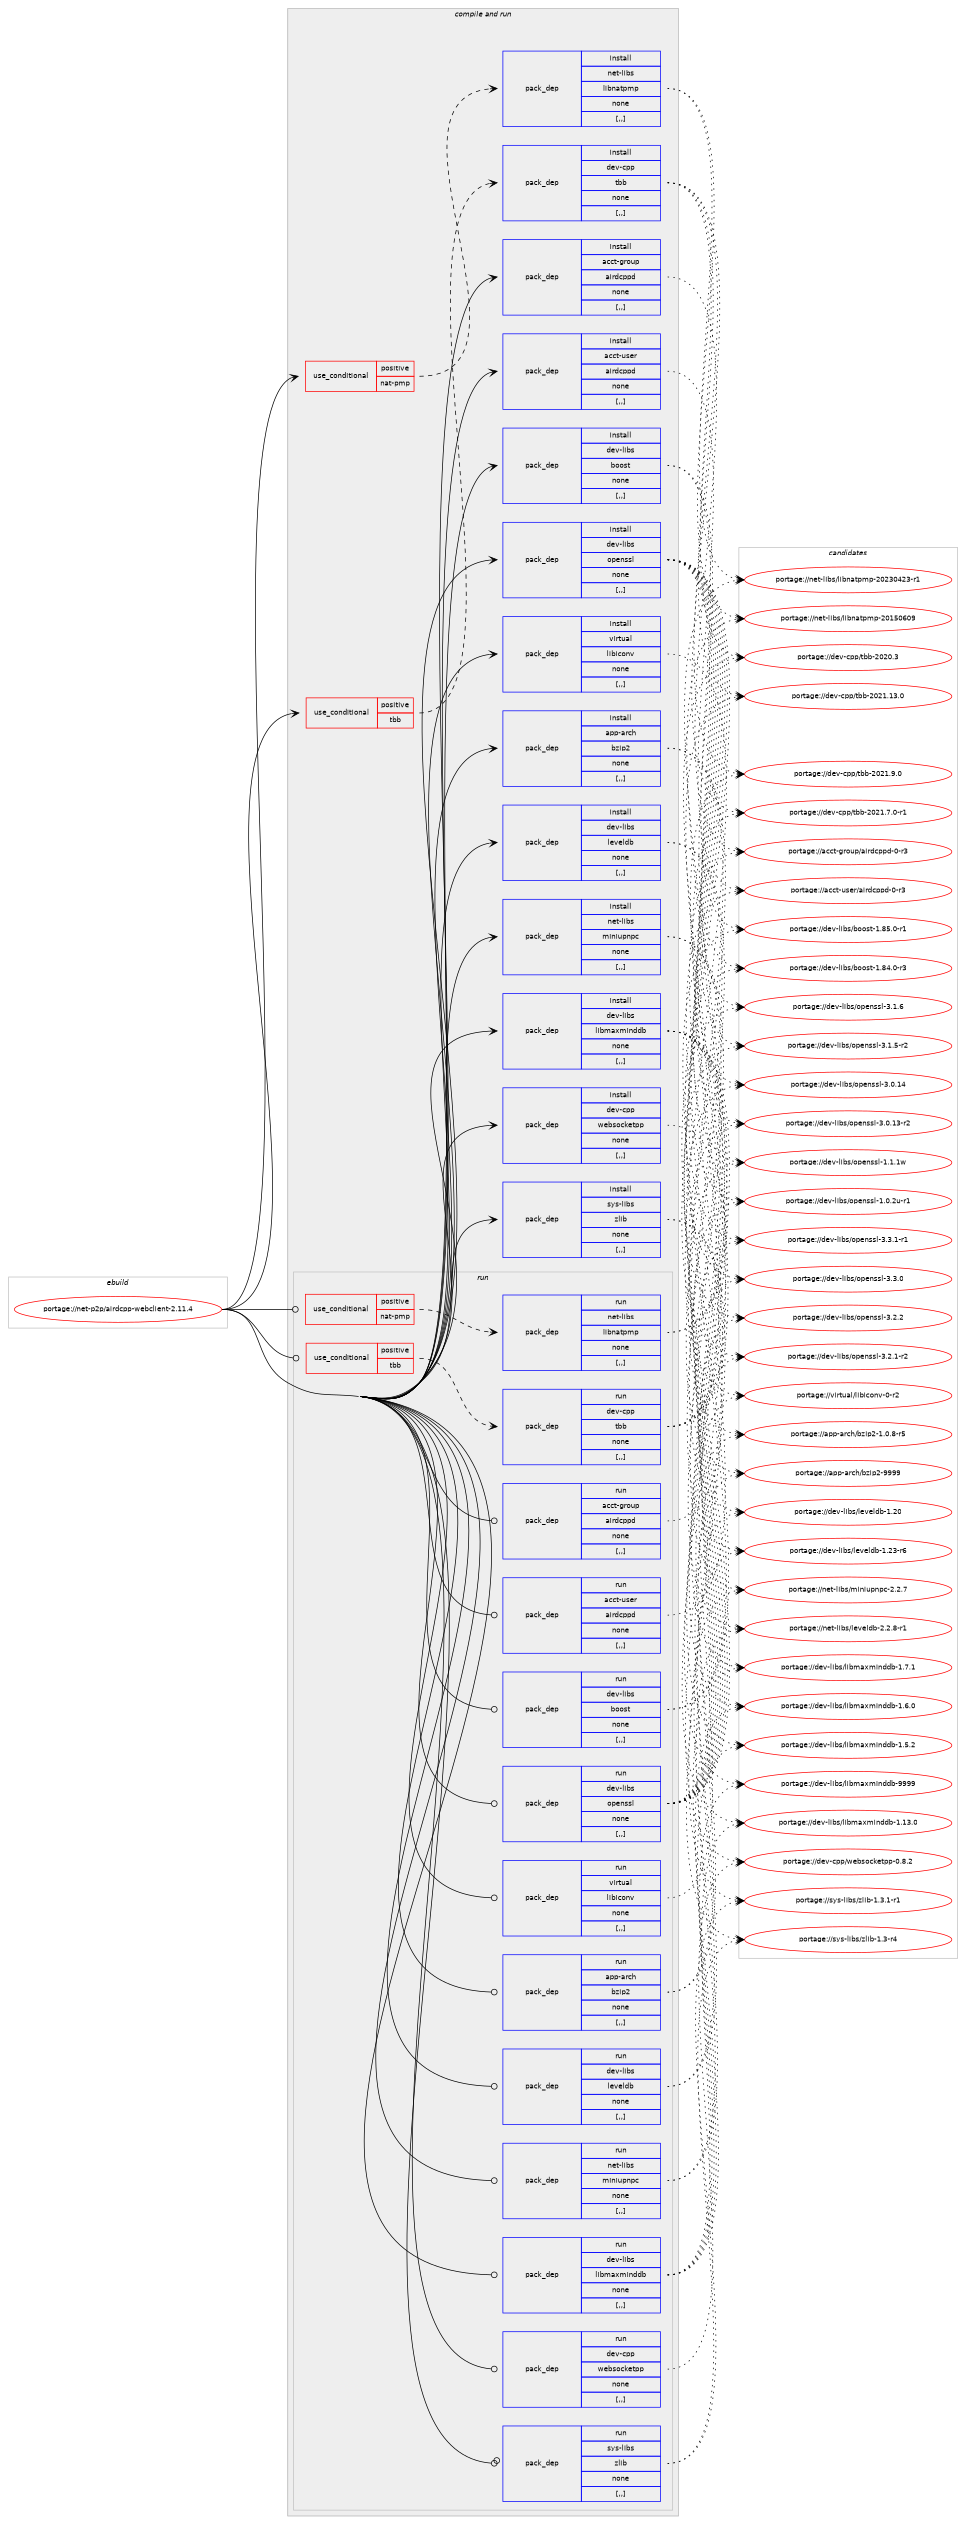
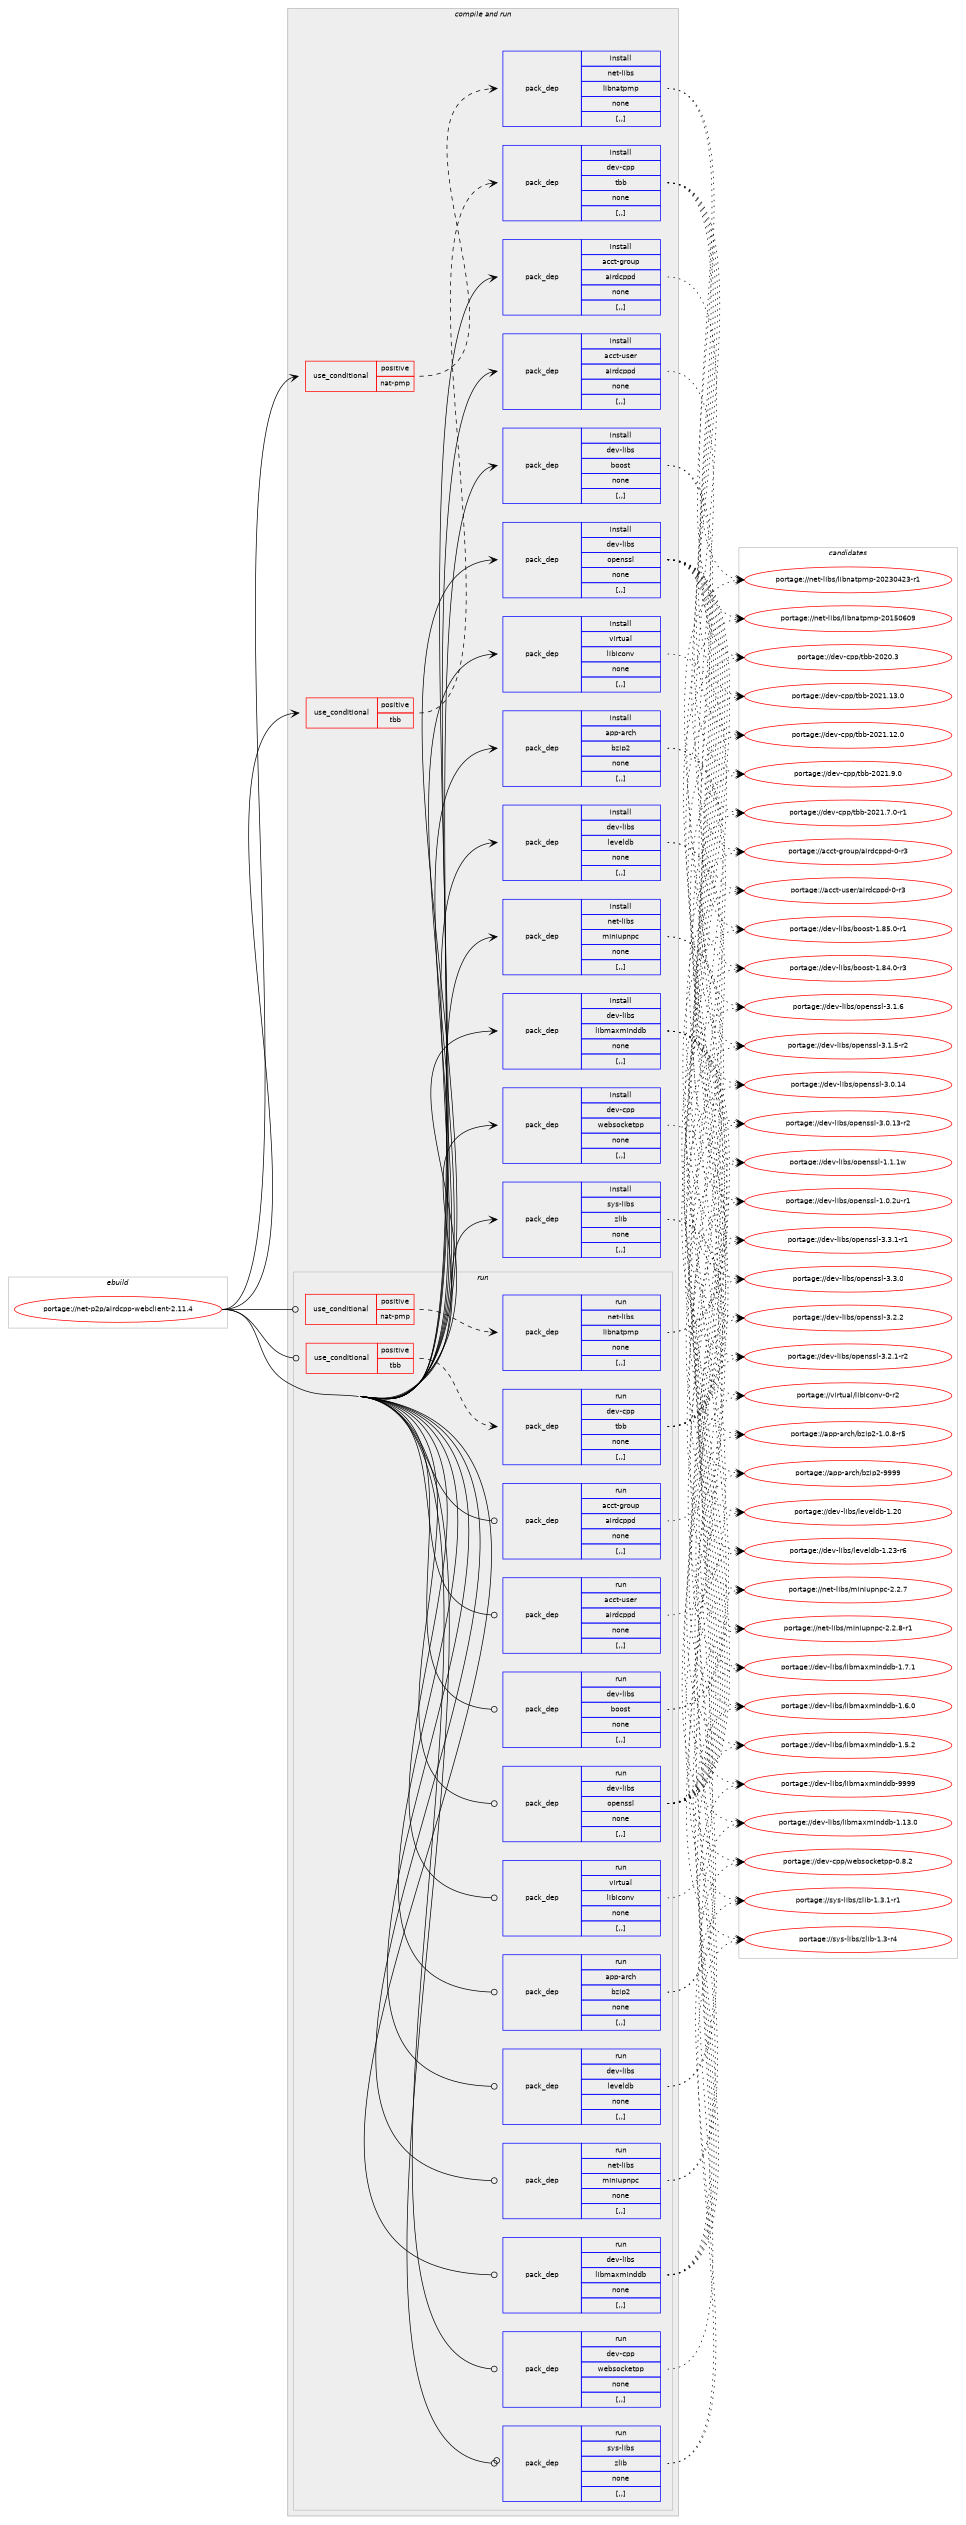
node "portage://dev-cpp/tbb-2021.12.0": added
node "portage://net-libs/leveldb-2.2.8-r1": label "portage://net-libs/leveldb-2.2.8-r1" -> "portage://net-libs/miniupnpc-2.2.8-r1"
